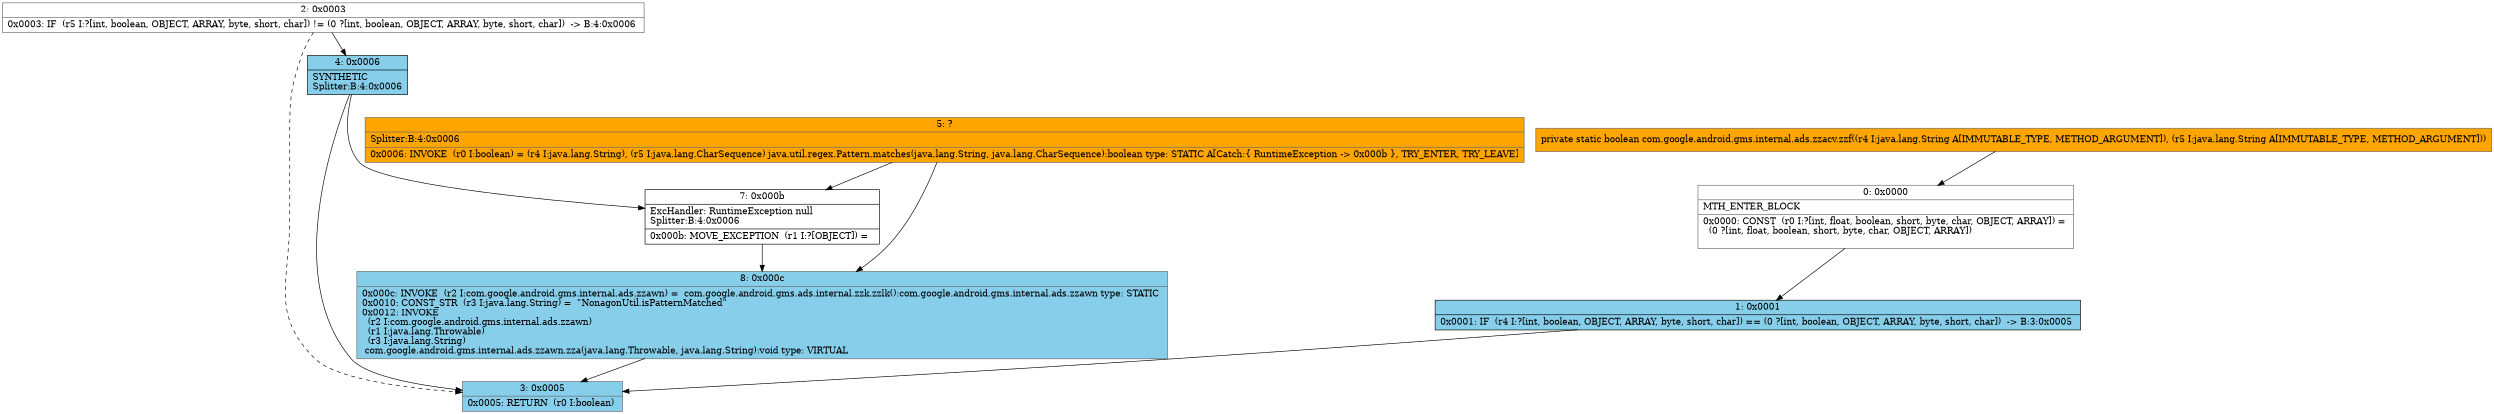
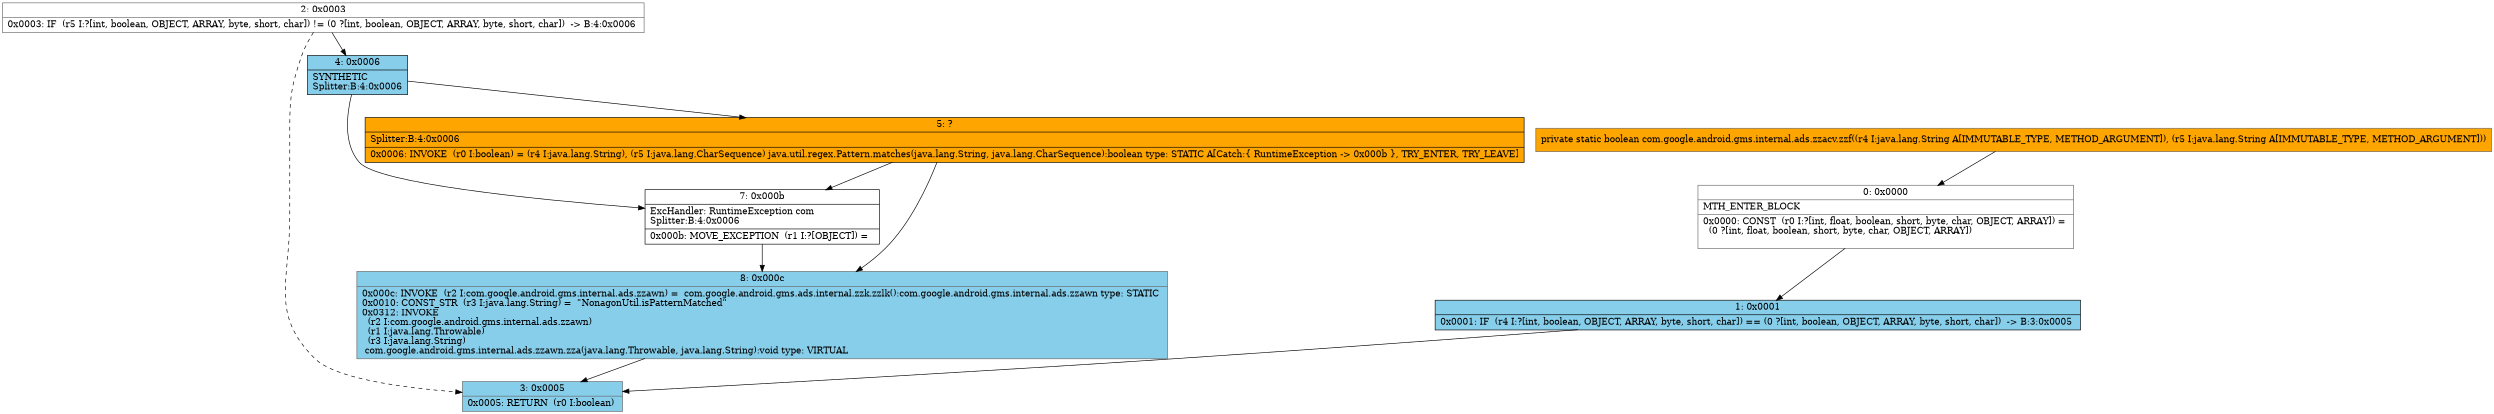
node "5: ?": color gray40 -> black
node "7: 0x000b": text "ExcHandler: RuntimeException null" -> "ExcHandler: RuntimeException com"
edge "4: 0x0006" -> "3: 0x0005": now "4: 0x0006" -> "5: ?"
node "8: 0x000c": text "0x0012: INVOKE" -> "0x0312: INVOKE"
